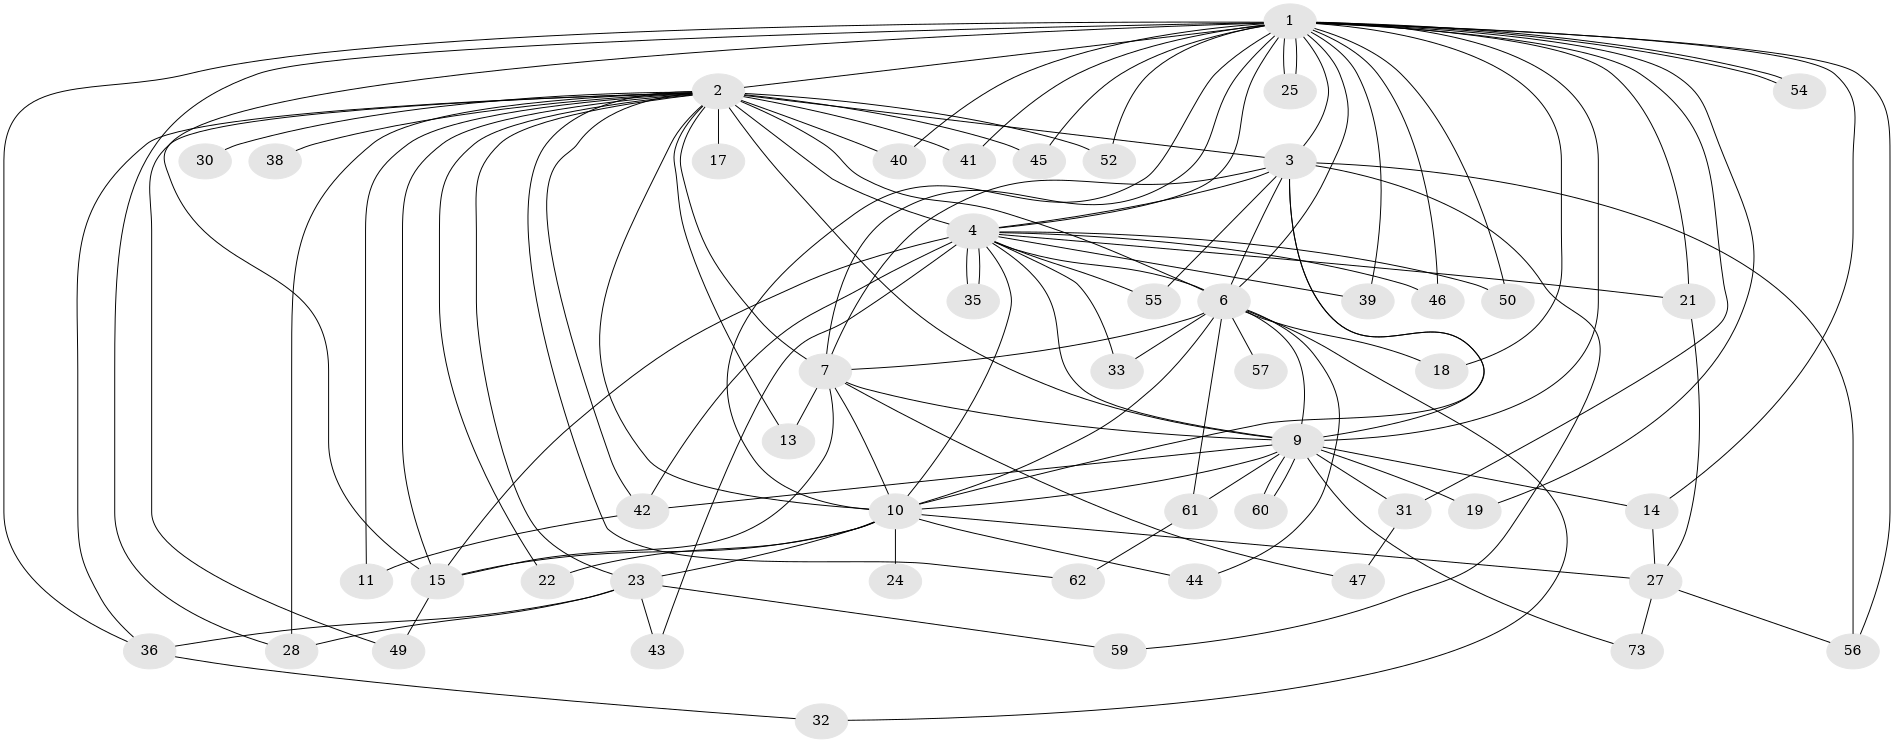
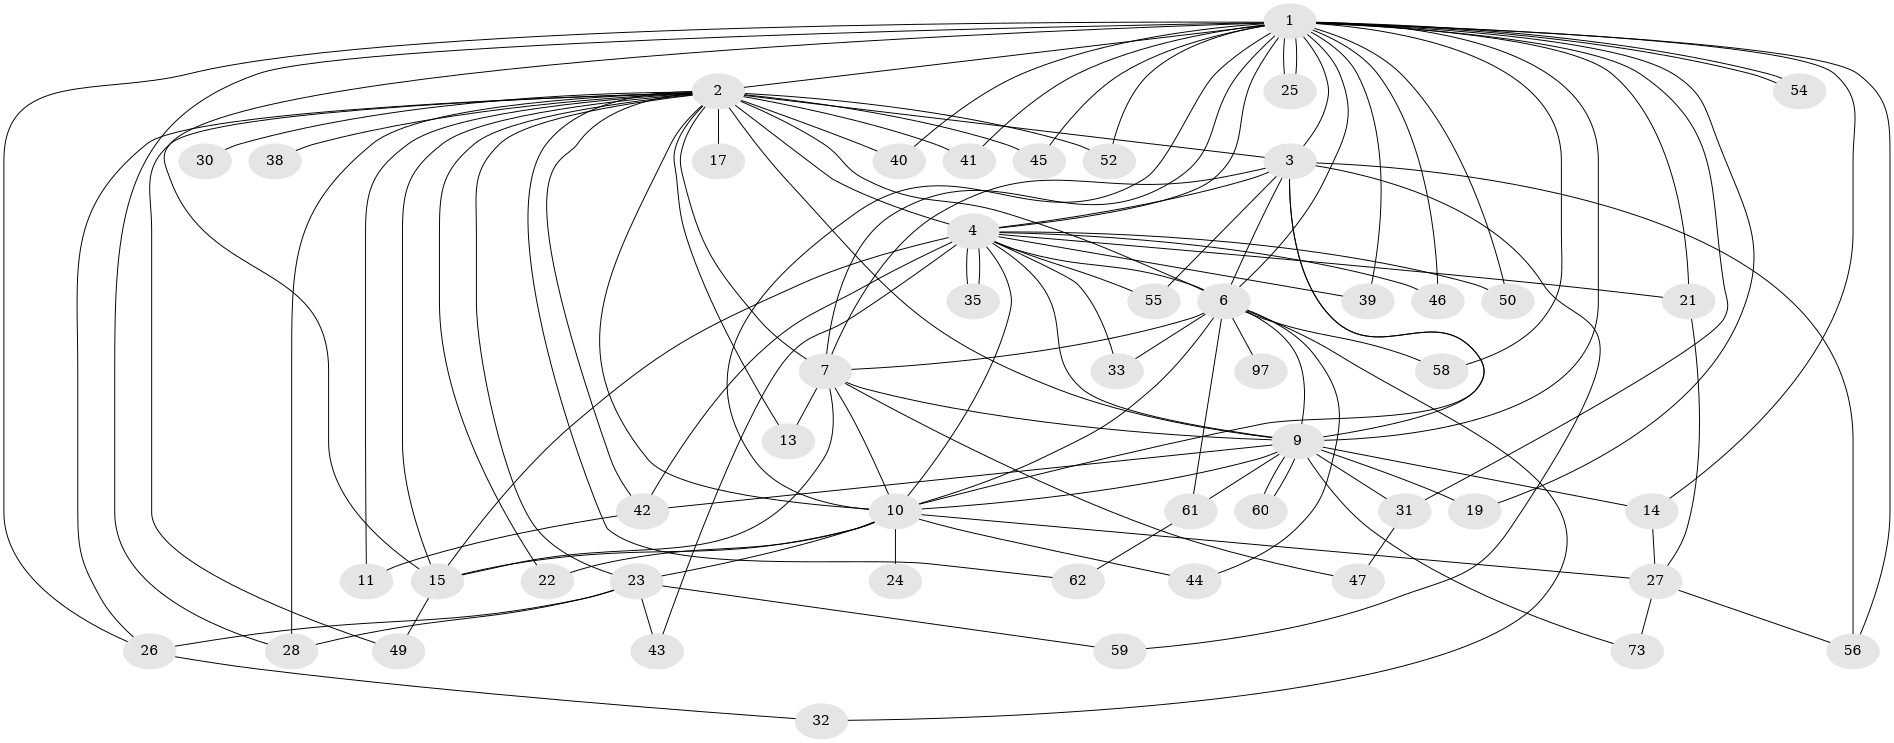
node "57": label "57" -> "97"
node "18": label "18" -> "58"
node "36": label "36" -> "26"
